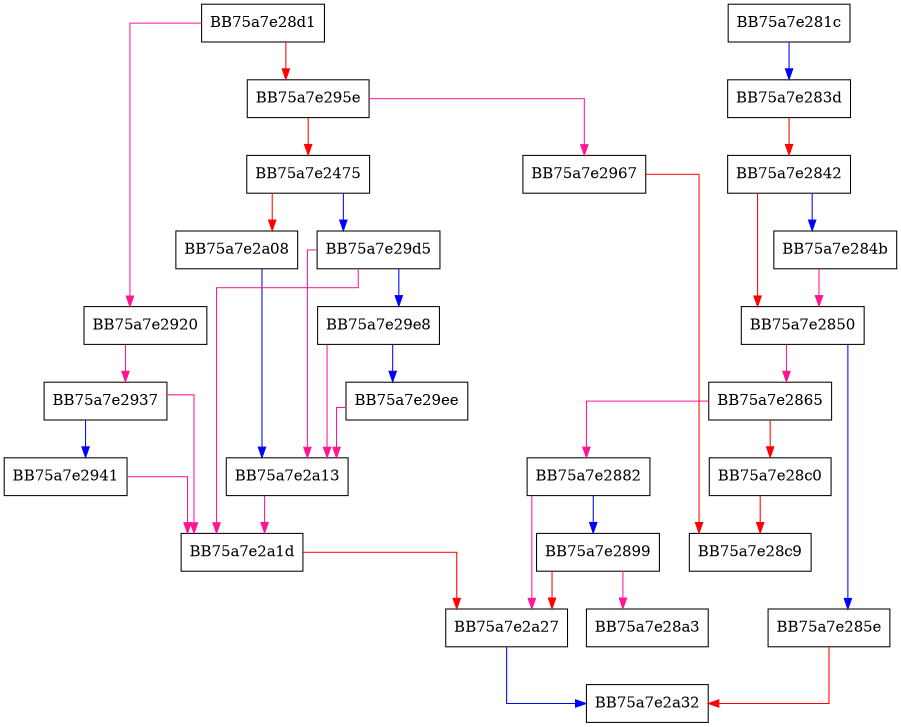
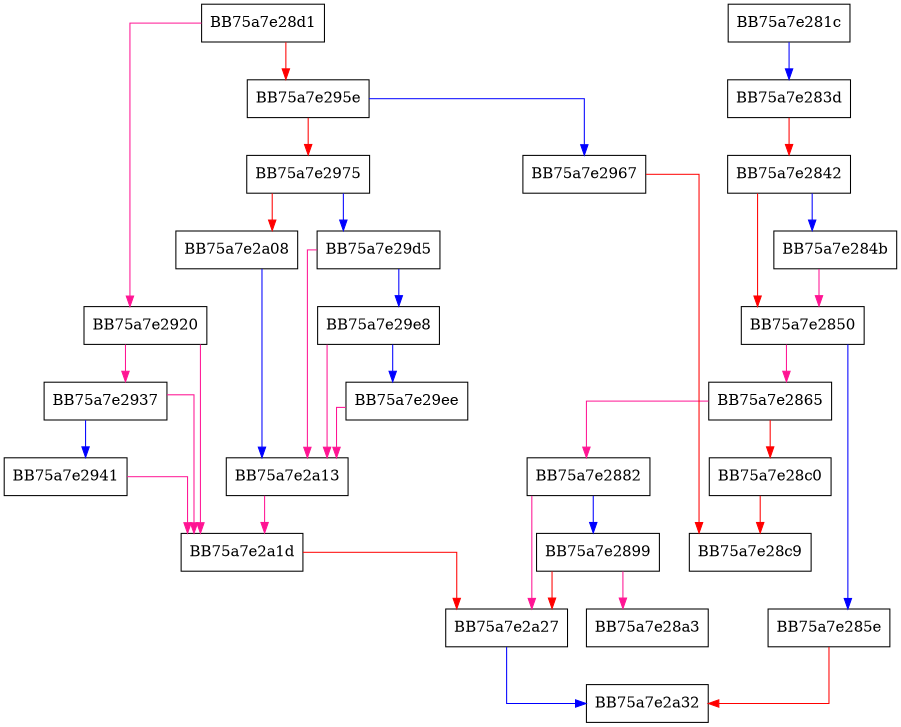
edge "BB75a7e295e" -> "BB75a7e2967": color deeppink -> blue
node "BB75a7e2475": label "BB75a7e2475" -> "BB75a7e2975"
edge "BB75a7e29d5" -> "BB75a7e2a1d": now "BB75a7e2920" -> "BB75a7e2a1d"
